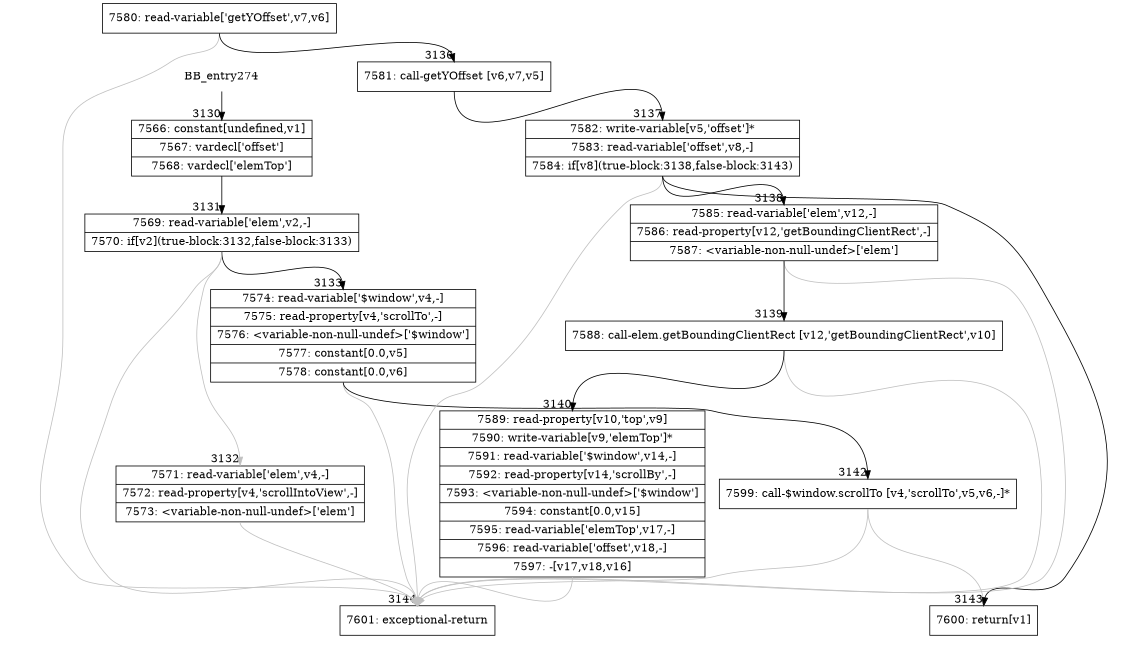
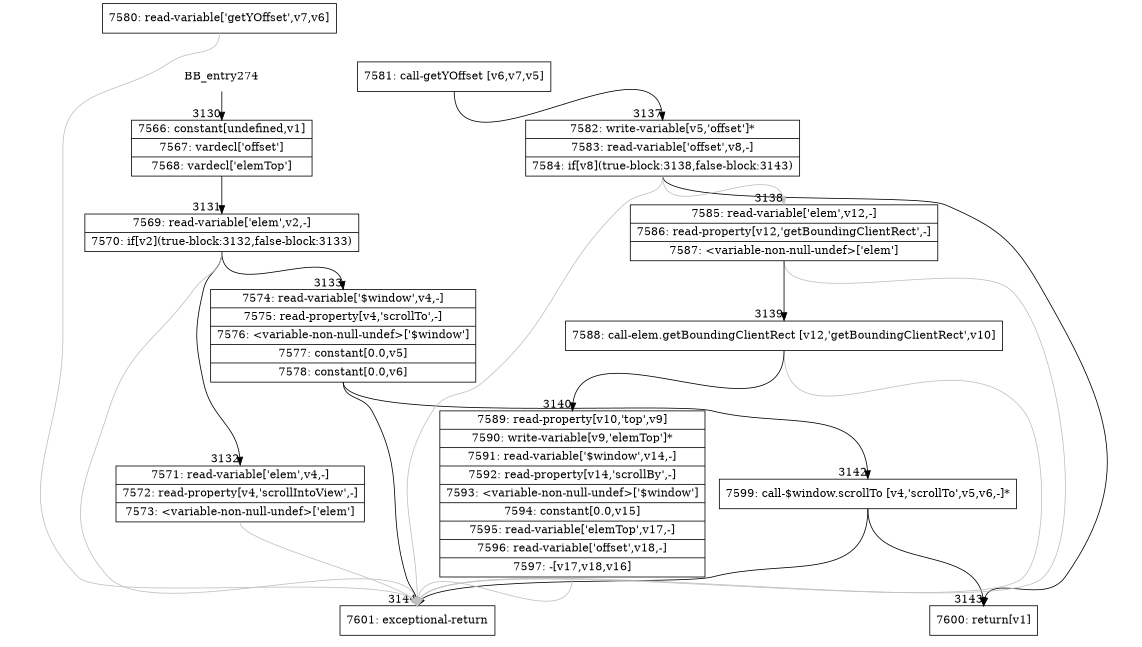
edge "7580: read-variable['getYOffset',v7,v6]" -> "7581: call-getYOffset [v6,v7,v5]": removed
edge "7582: write-variable[v5,'offset']*" -> "7585: read-variable['elem',v12,-]": color black -> gray
edge "7569: read-variable['elem',v2,-]" -> "7571: read-variable['elem',v4,-]": color gray -> black
edge "7574: read-variable['$window',v4,-]" -> "7601: exceptional-return": color gray -> black
edge "7599: call-$window.scrollTo [v4,'scrollTo',v5,v6,-]*" -> "7600: return[v1]": color gray -> black
edge "7599: call-$window.scrollTo [v4,'scrollTo',v5,v6,-]*" -> "7601: exceptional-return": color gray -> black
